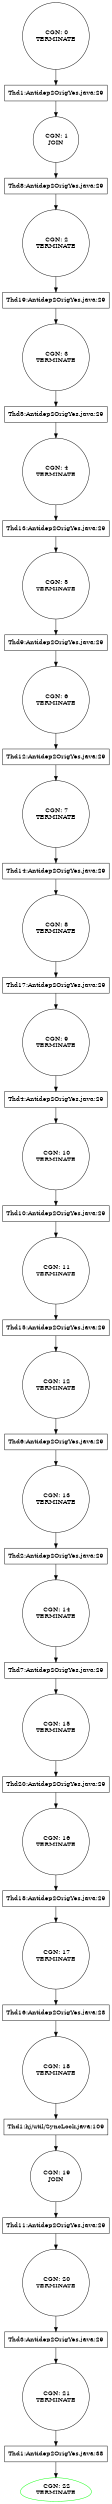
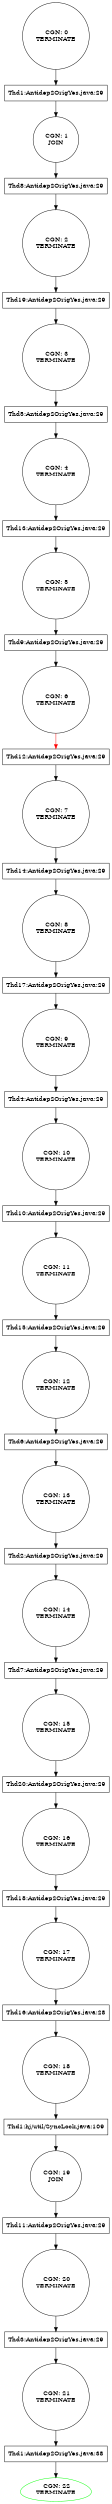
edge "CGN: 6 TERMINATE" -> "Thd12:Antidep2OrigYes.java:29": color black -> red
